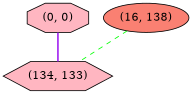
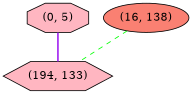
node "(0, 0)": label "(0, 0)" -> "(0, 5)"
node "(134, 133)": label "(134, 133)" -> "(194, 133)"
